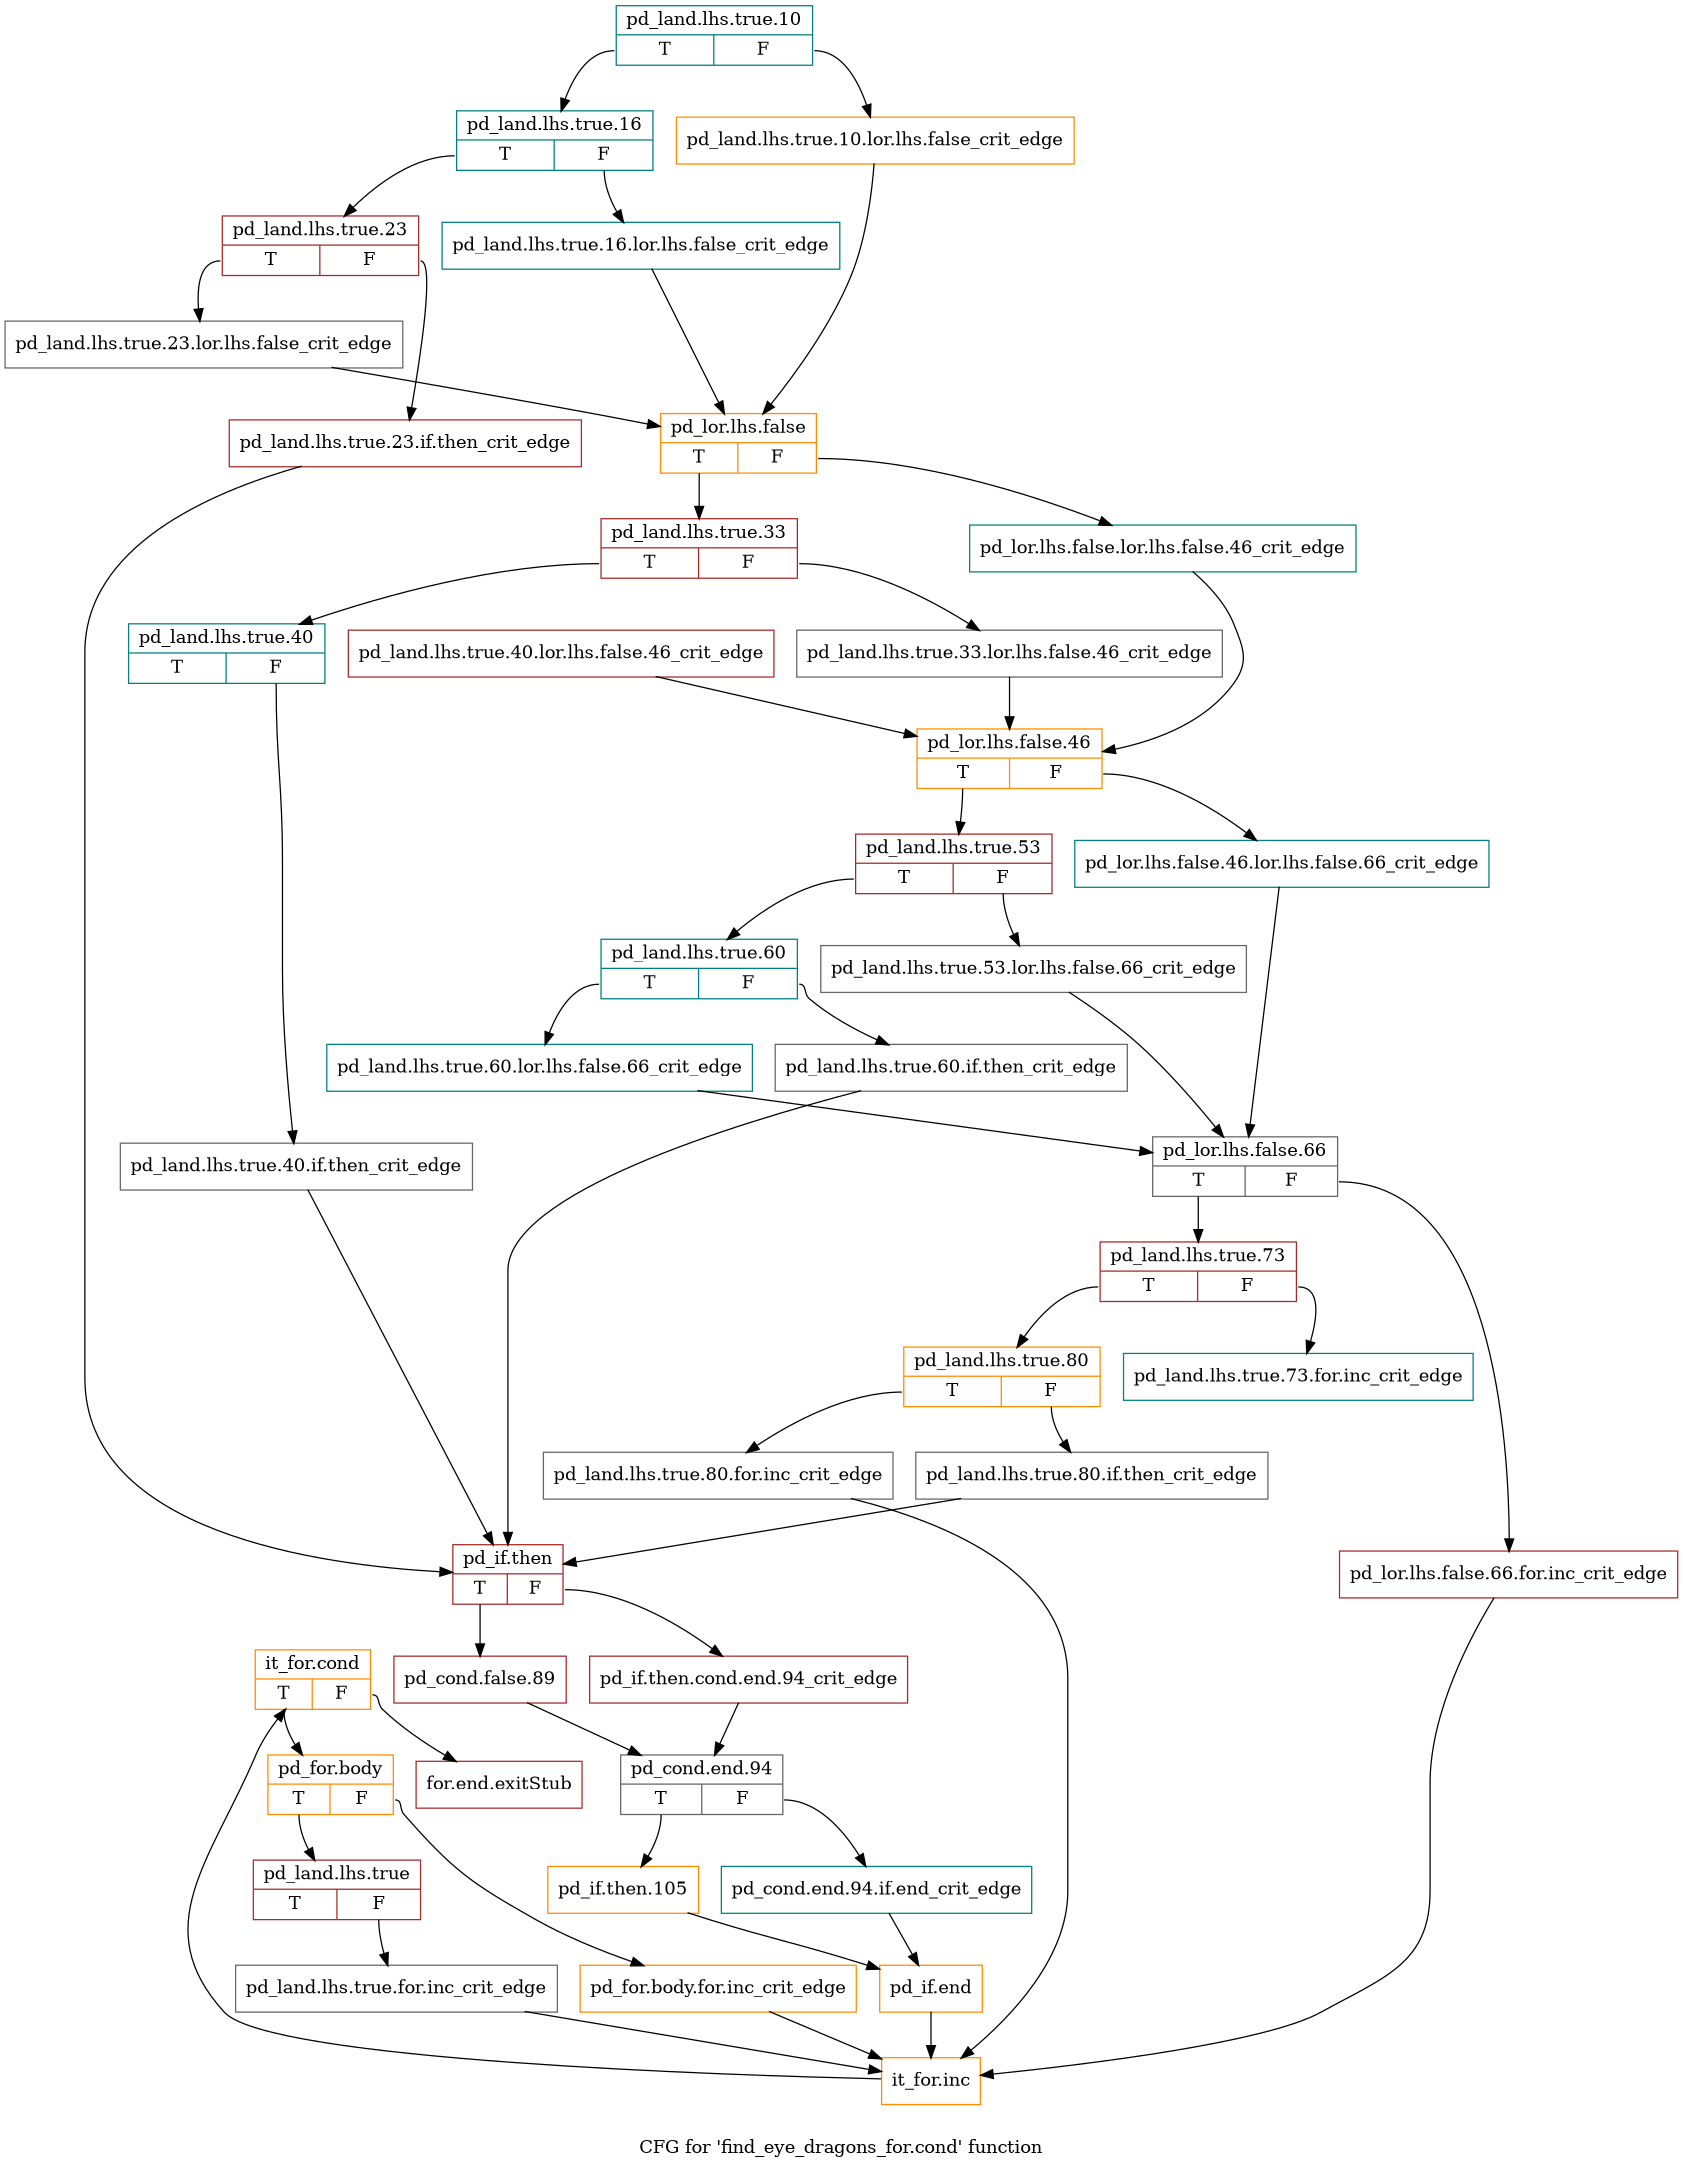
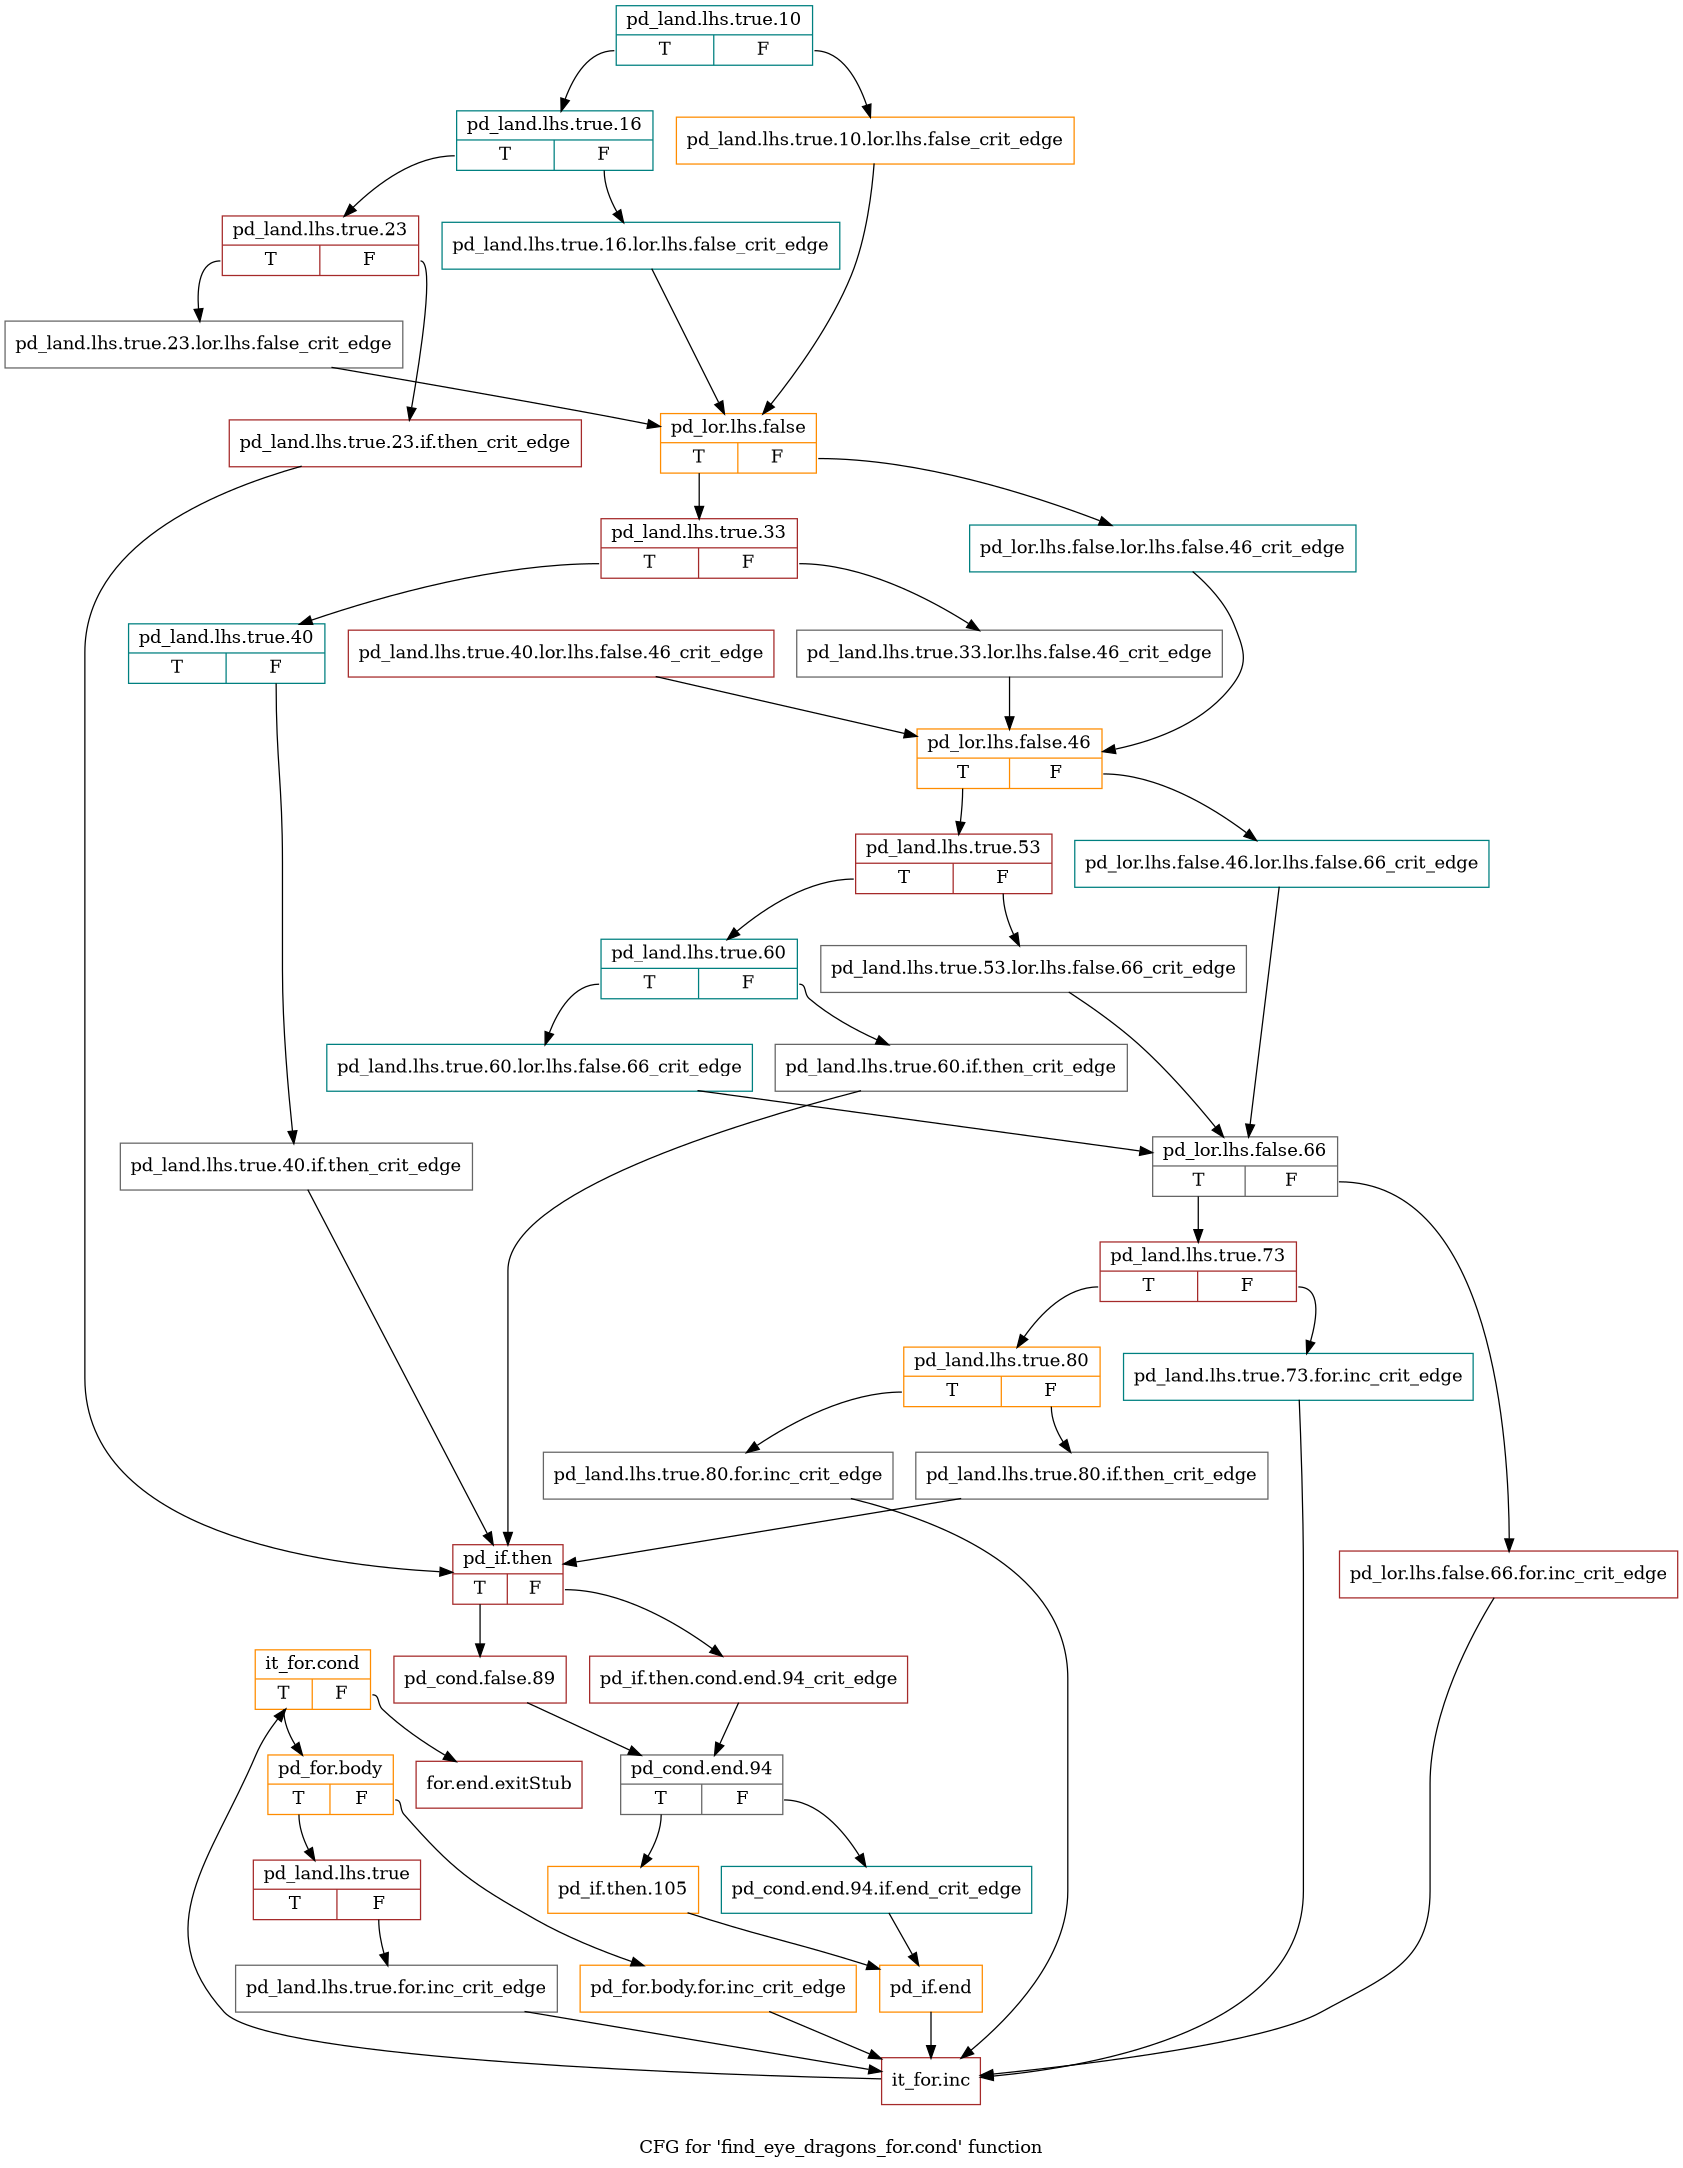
edge "pd_land.lhs.true.73.for.inc_crit_edge" -> "it_for.inc": added
node "it_for.inc": color darkorange -> brown
